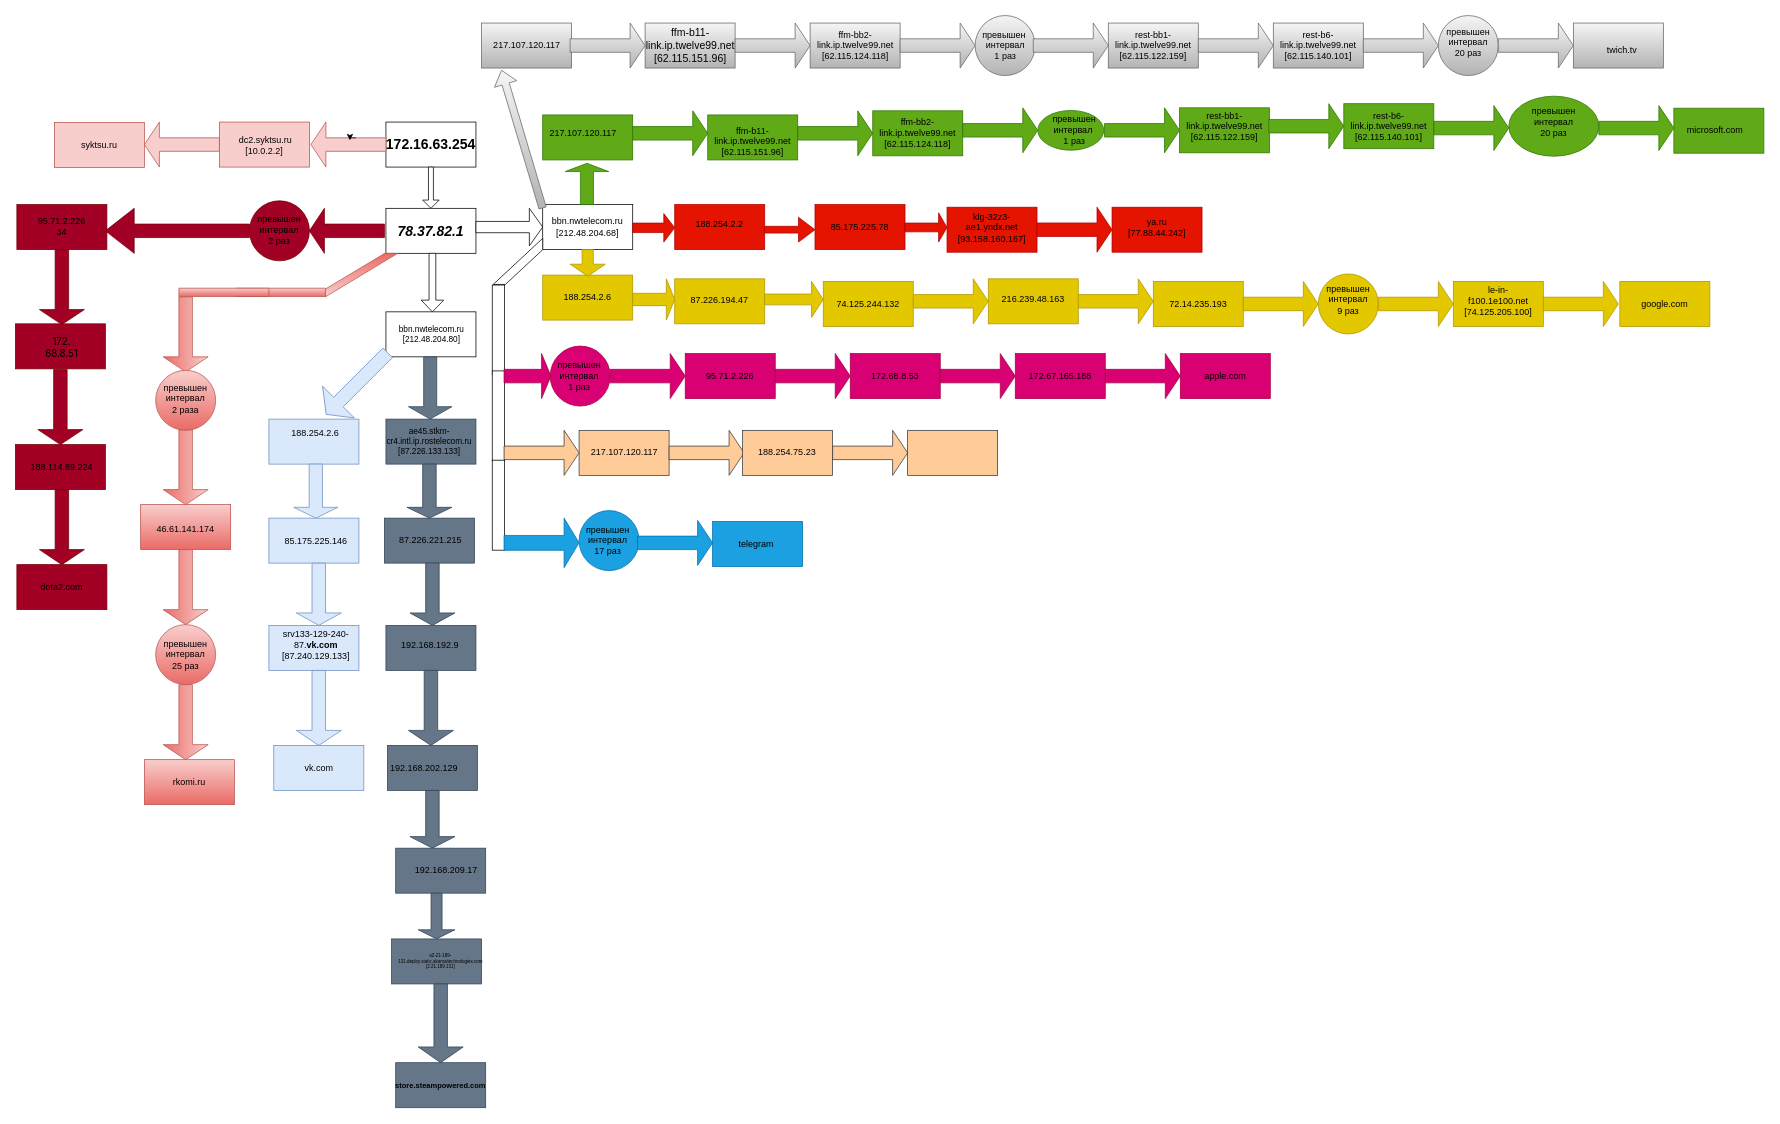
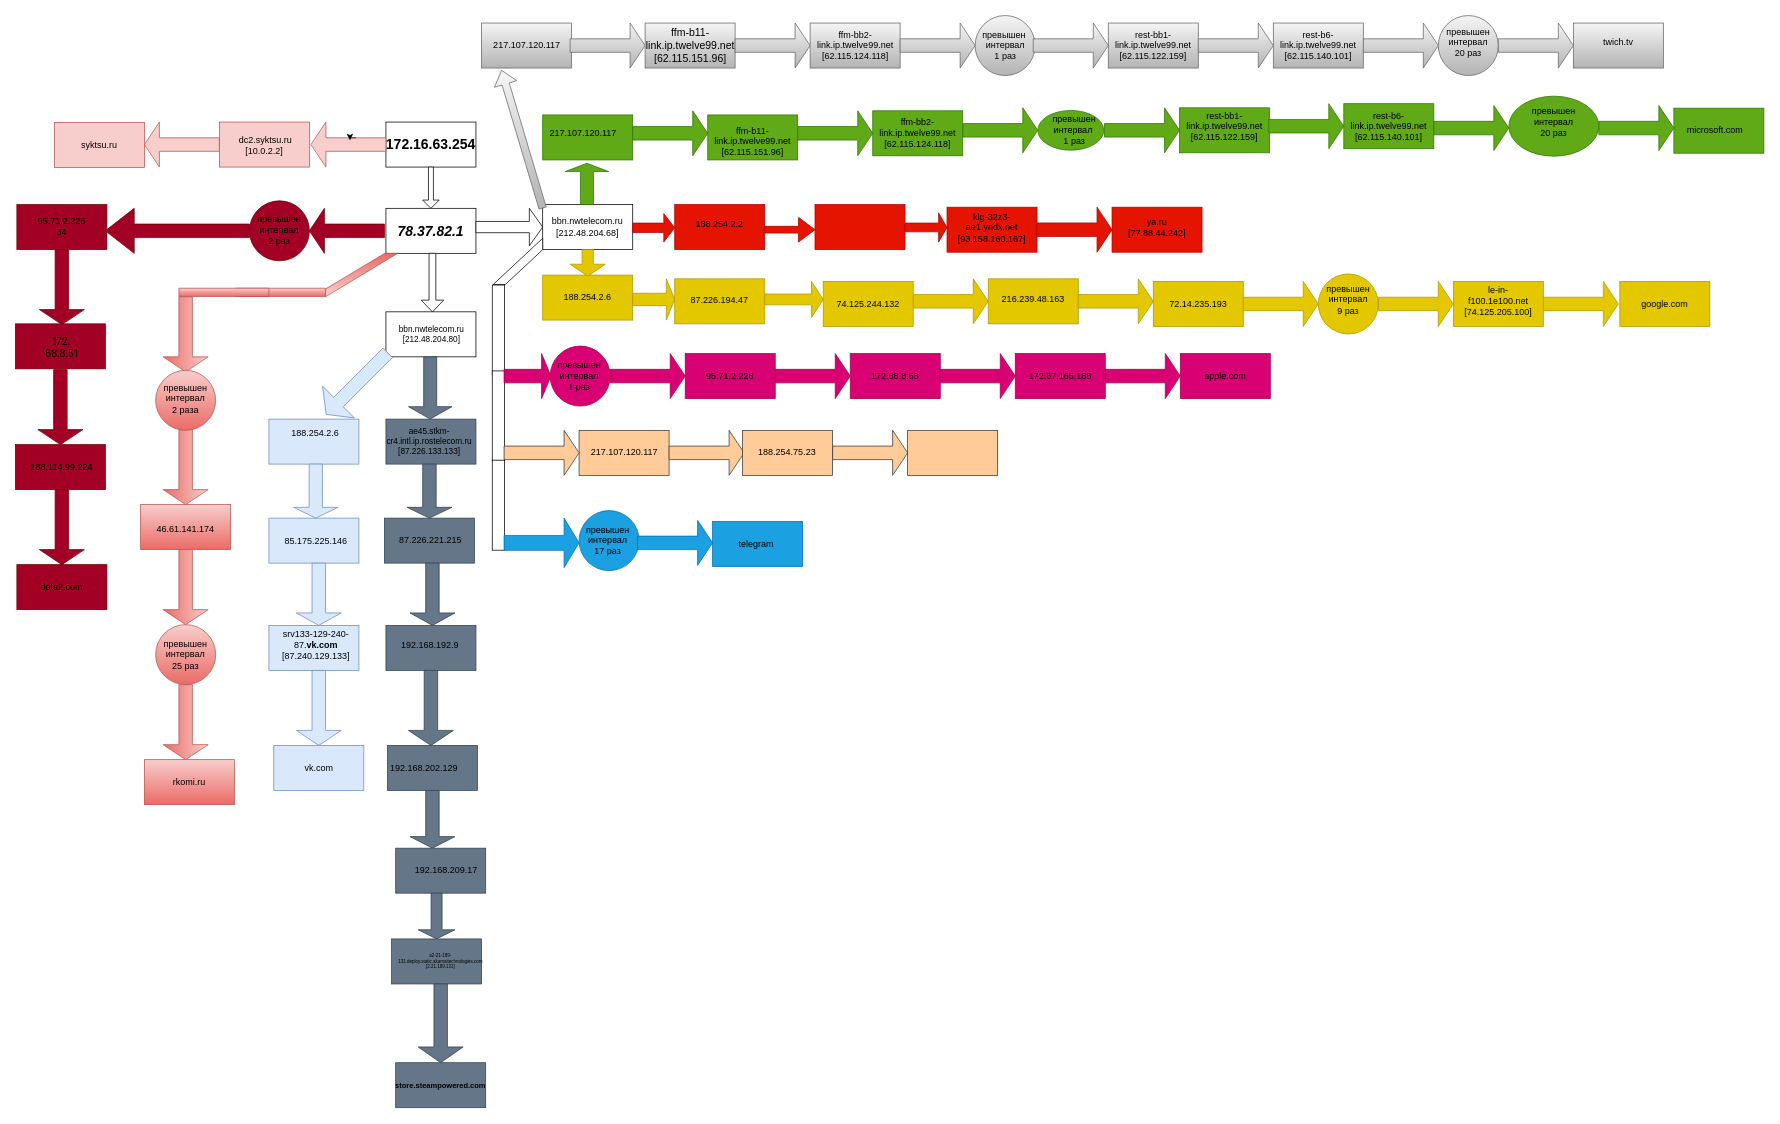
node "twich.tv": moved (1622, 50) -> (1618, 42)
node "85.175.225.78": removed
node "188.114.89.224": label "188.114.89.224" -> "188.114.99.224"
